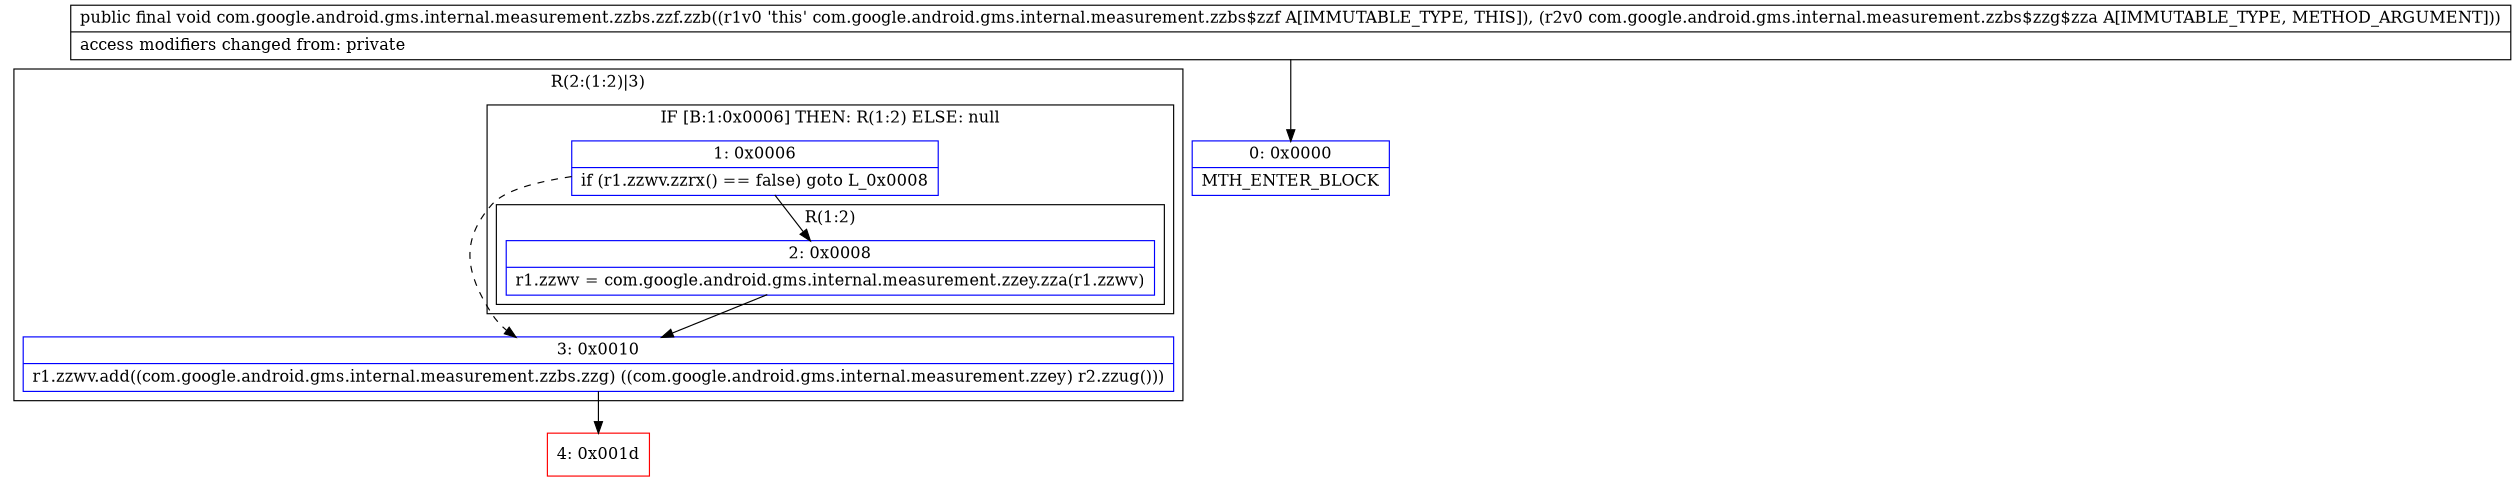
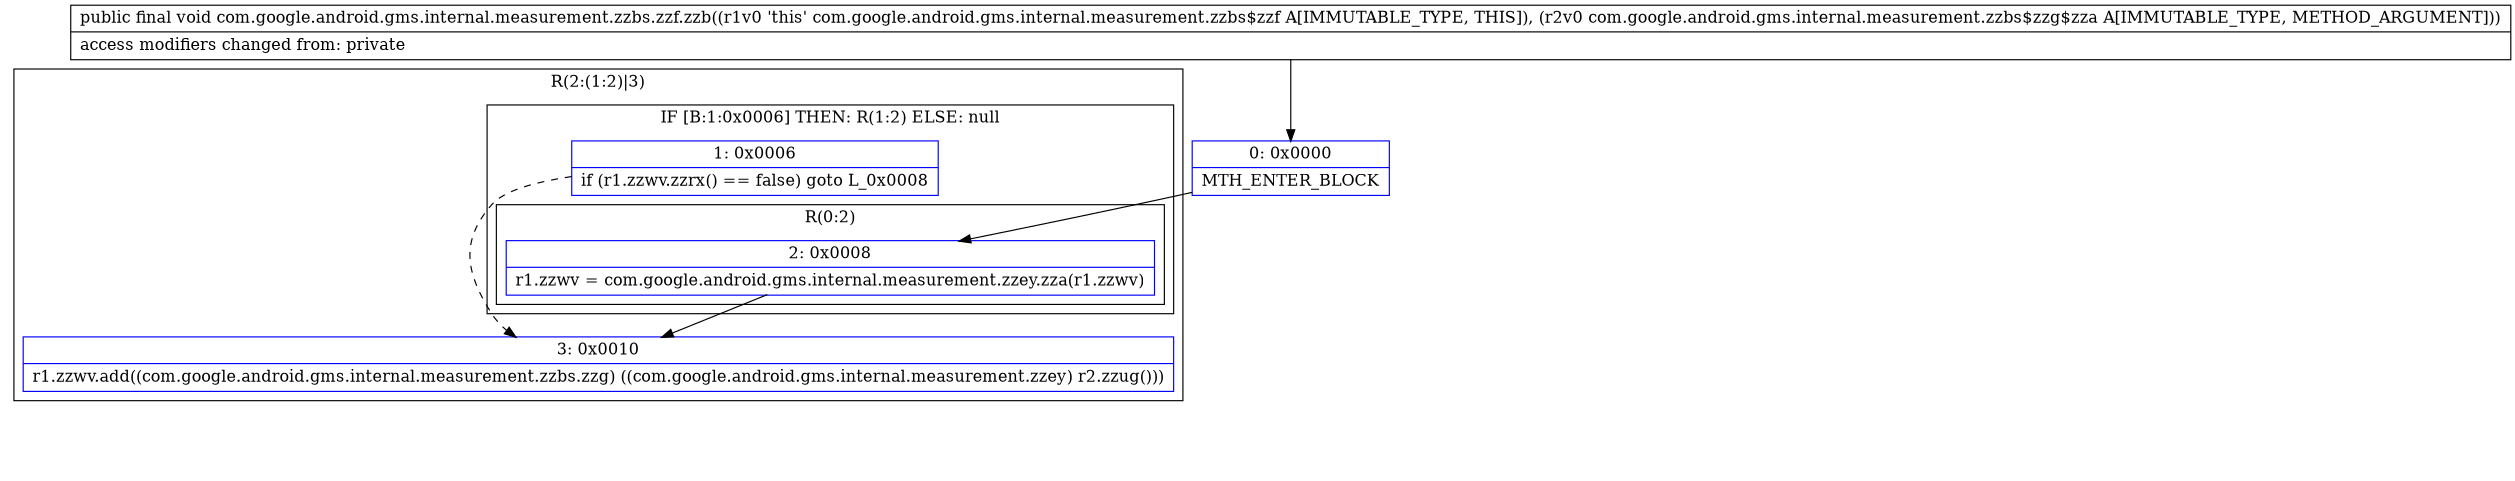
edge "1: 0x0006" -> "2: 0x0008": now "0: 0x0000" -> "2: 0x0008"
cluster "R(1:2)": label "R(1:2)" -> "R(0:2)"
node "4: 0x001d": removed
